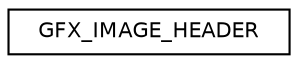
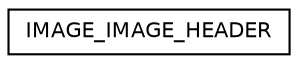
node "GFX_IMAGE_HEADER": label "GFX_IMAGE_HEADER" -> "IMAGE_IMAGE_HEADER"
